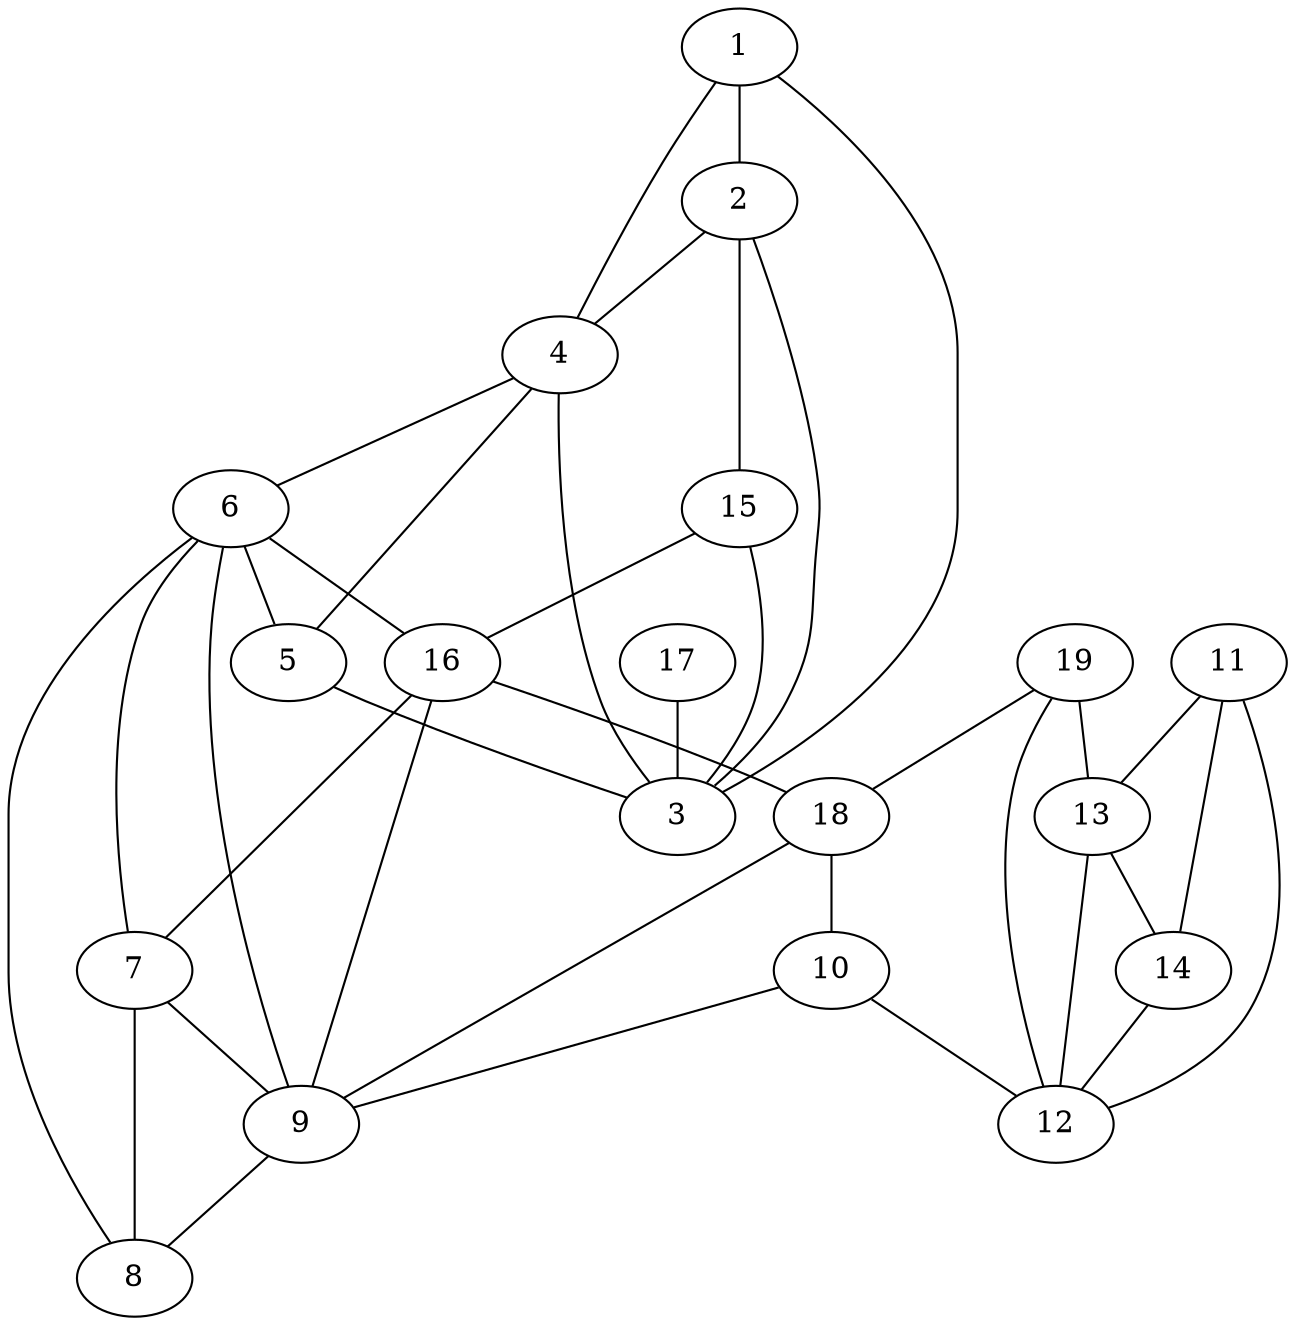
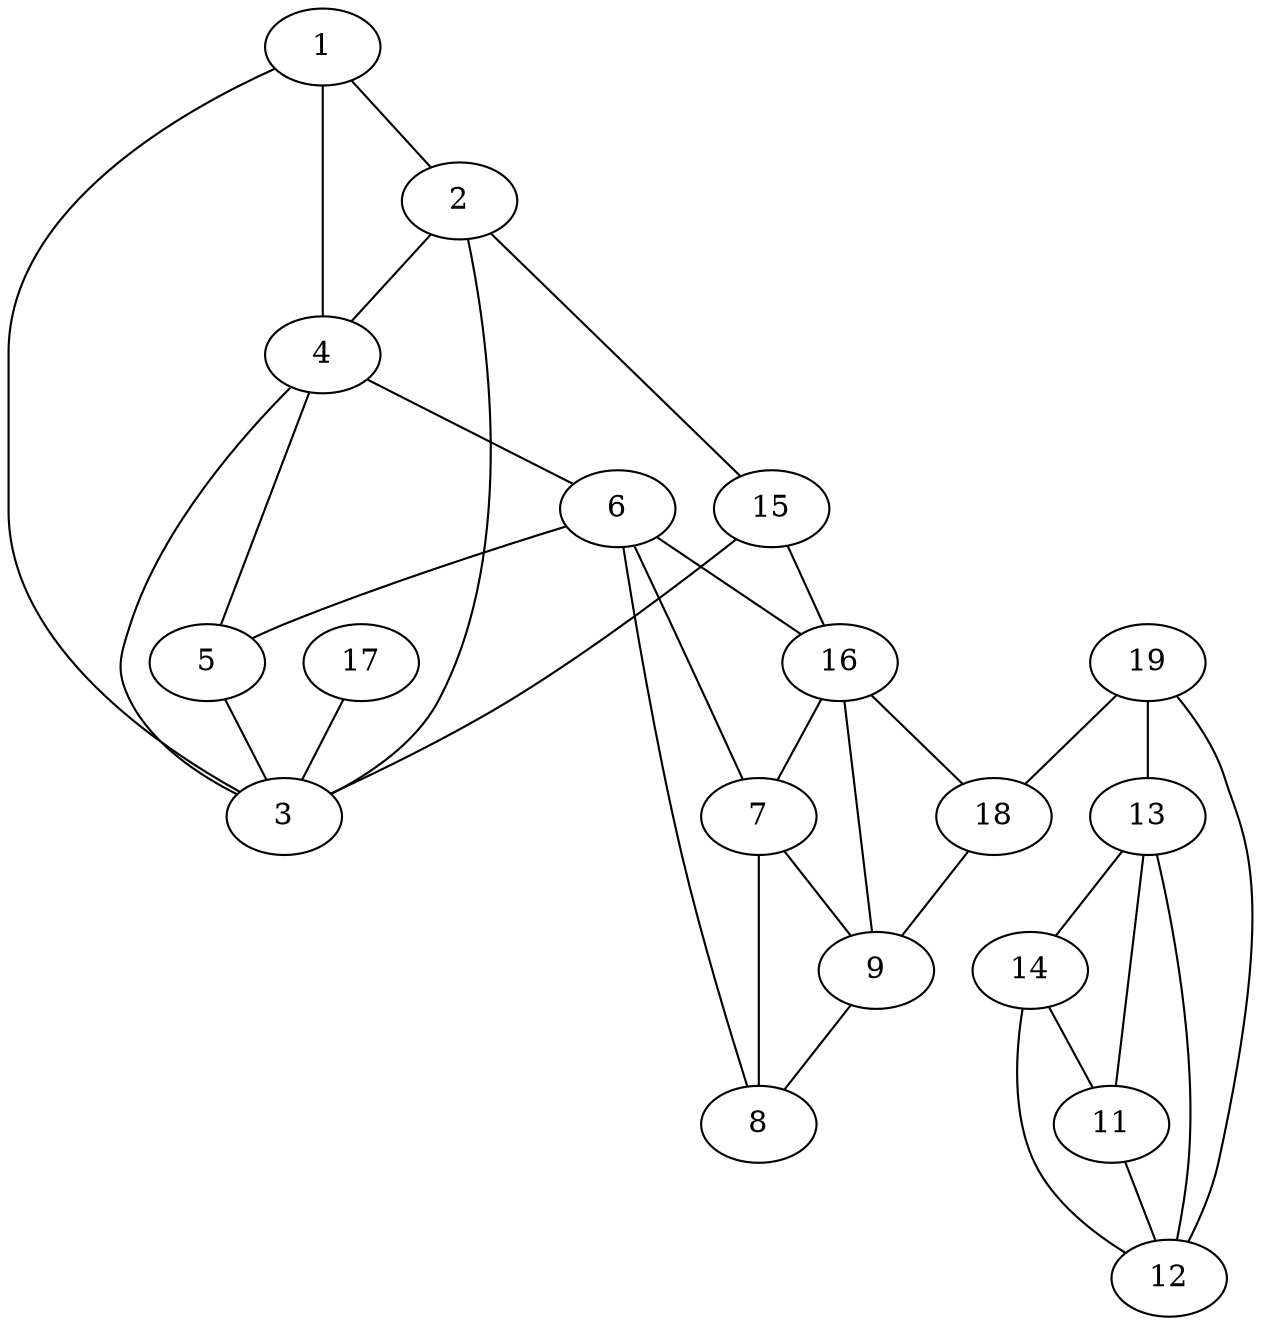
edge "6" -- "9": removed
node "10": removed
